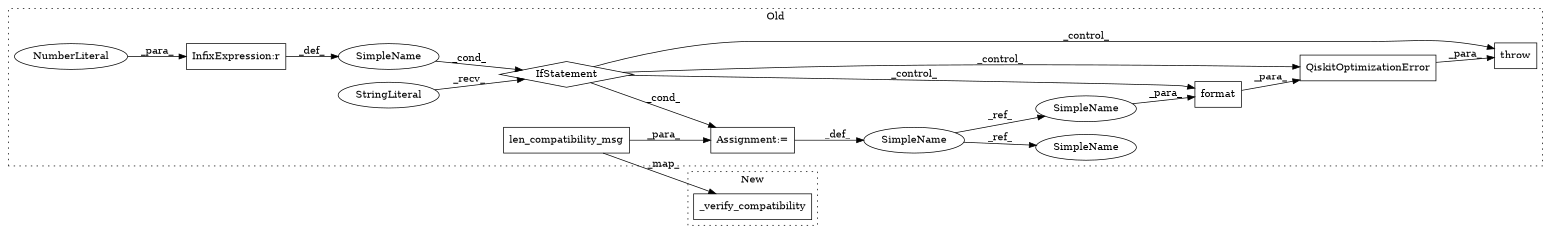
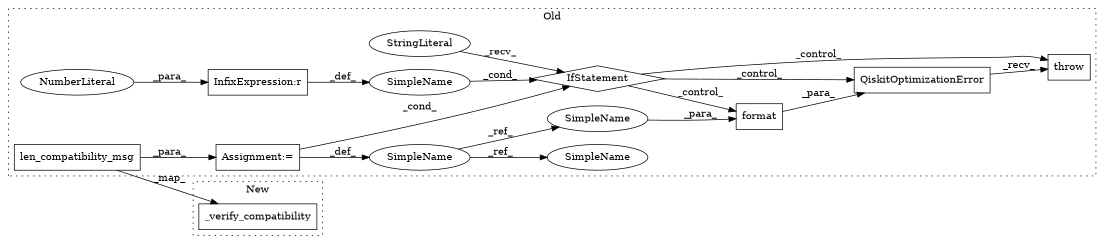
edge "QiskitOptimizationError" -> "throw": label "_para_" -> "_recv_"
edge "IfStatement" -> "Assignment:=": reversed
